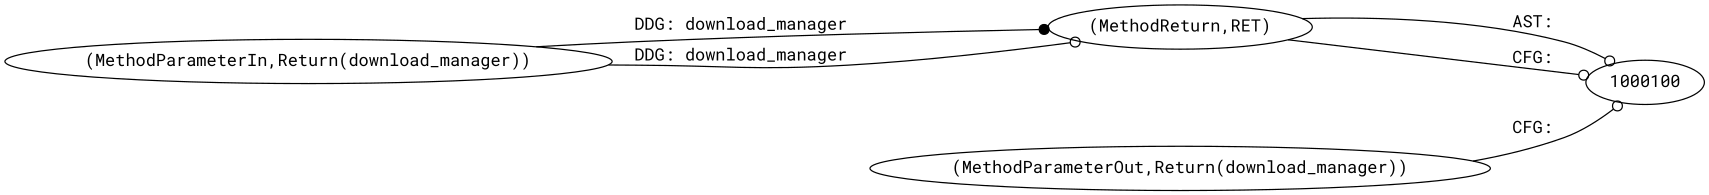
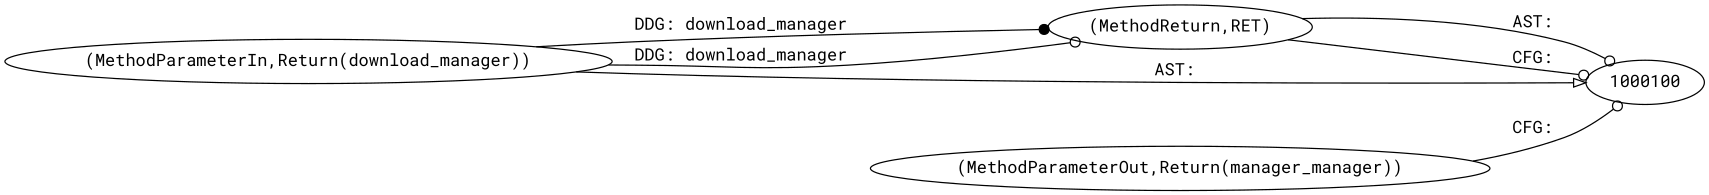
edge "(MethodParameterIn,Return(download_manager))" -> "1000100": added, label "AST:"
node "(MethodParameterOut,Return(download_manager))": label "(MethodParameterOut,Return(download_manager))" -> "(MethodParameterOut,Return(manager_manager))"
